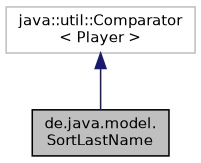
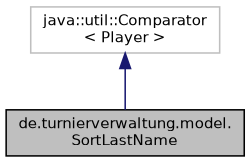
node "de.java.model. SortLastName": label "de.java.model. SortLastName" -> "de.turnierverwaltung.model. SortLastName"
